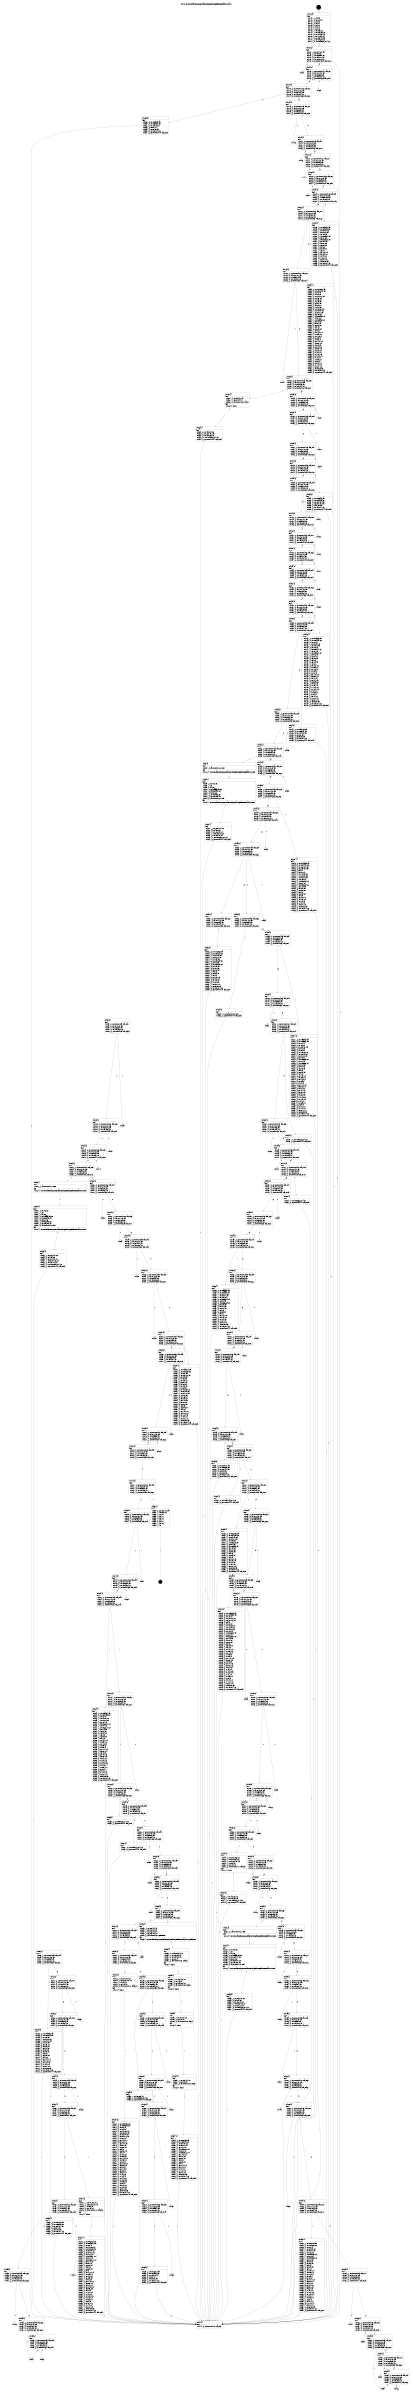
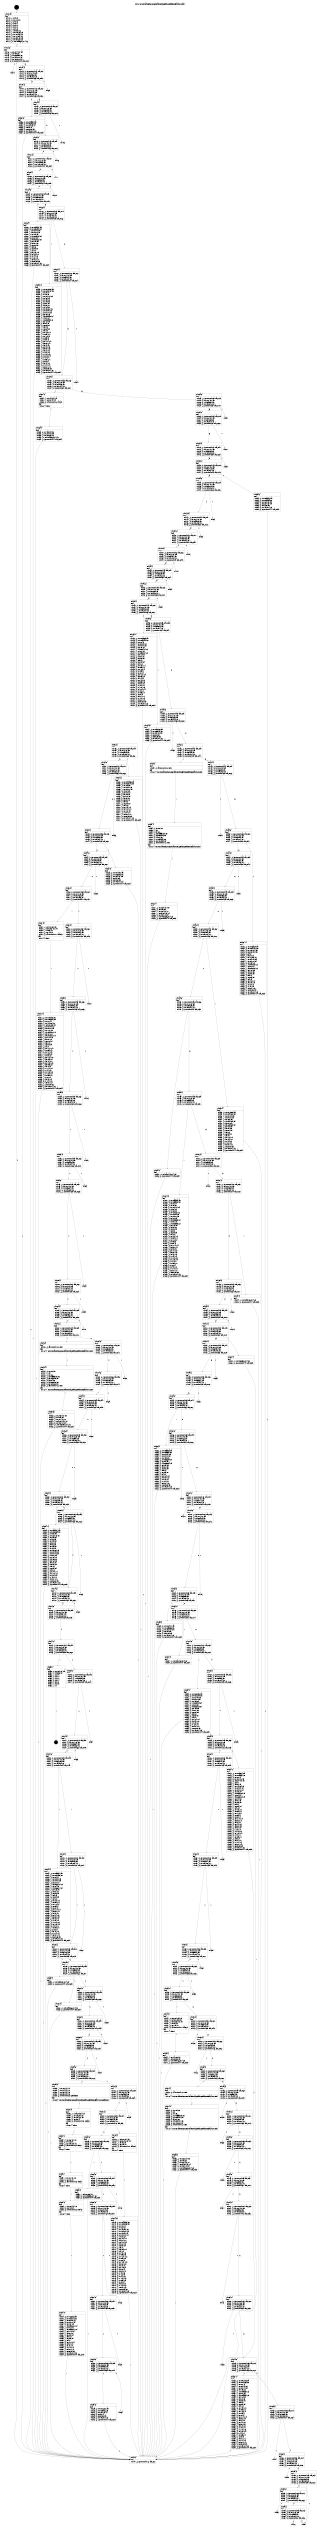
edge "0x401a96 [28]" -> "0x401ace [28]": now "0x401ab2 [28]" -> "0x401ace [28]"
edge "0x401fd6 [28]" -> "0x403f76": now "0x401fd6 [28]" -> "0x401ff2 [28]"
